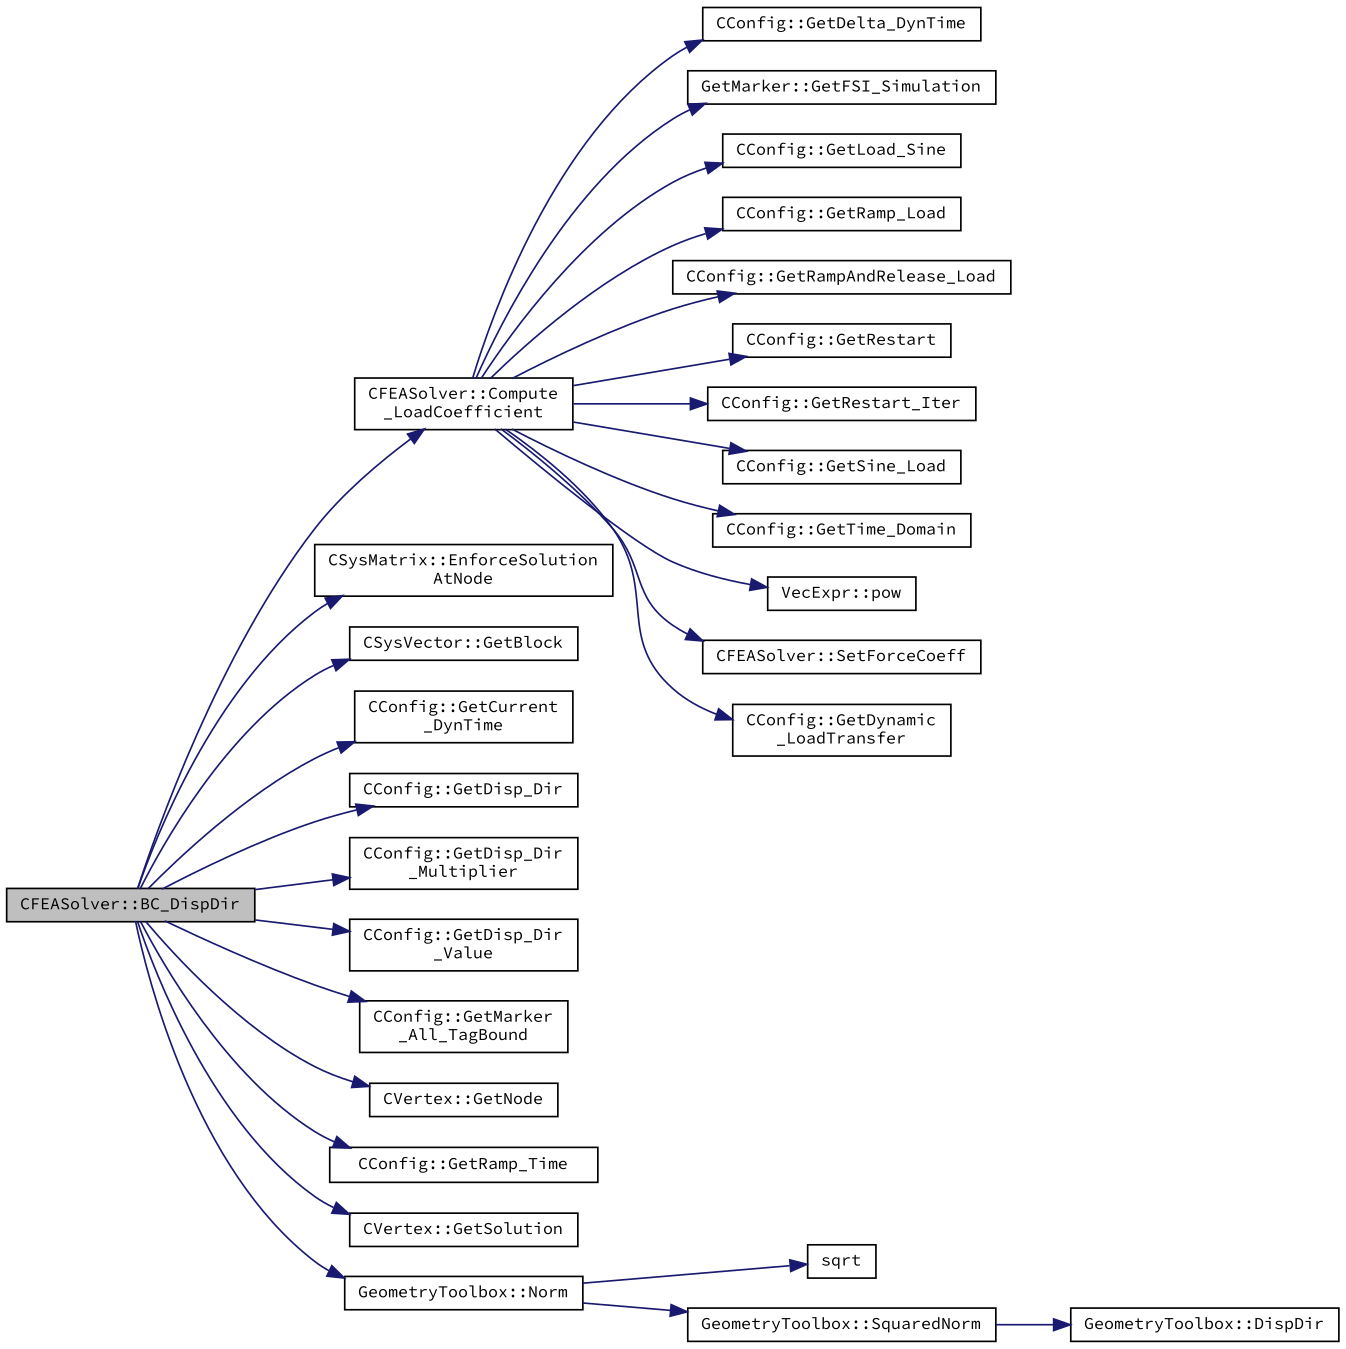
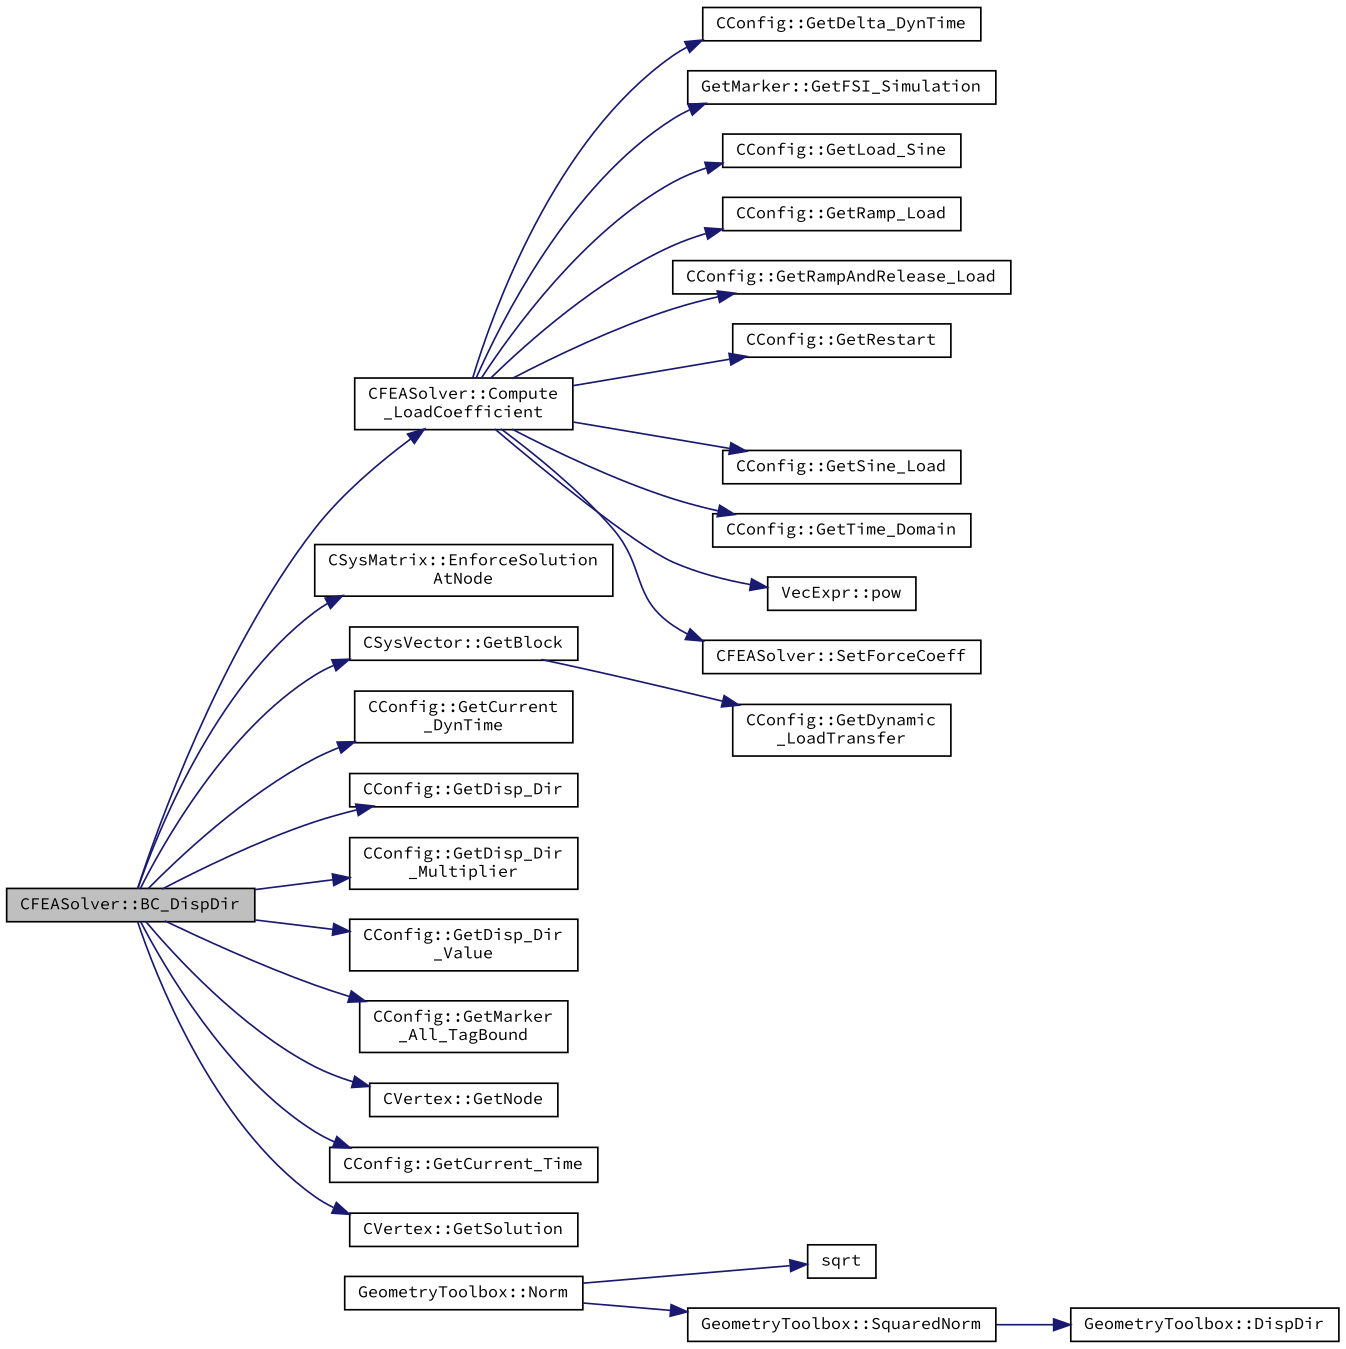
node "CConfig::GetRestart_Iter": removed
edge "CFEASolver::Compute _LoadCoefficient" -> "CConfig::GetDynamic _LoadTransfer": now "CSysVector::GetBlock" -> "CConfig::GetDynamic _LoadTransfer"
edge "CFEASolver::BC_DispDir" -> "GeometryToolbox::Norm": removed
node "CConfig::GetRamp_Time": label "CConfig::GetRamp_Time" -> "CConfig::GetCurrent_Time"
